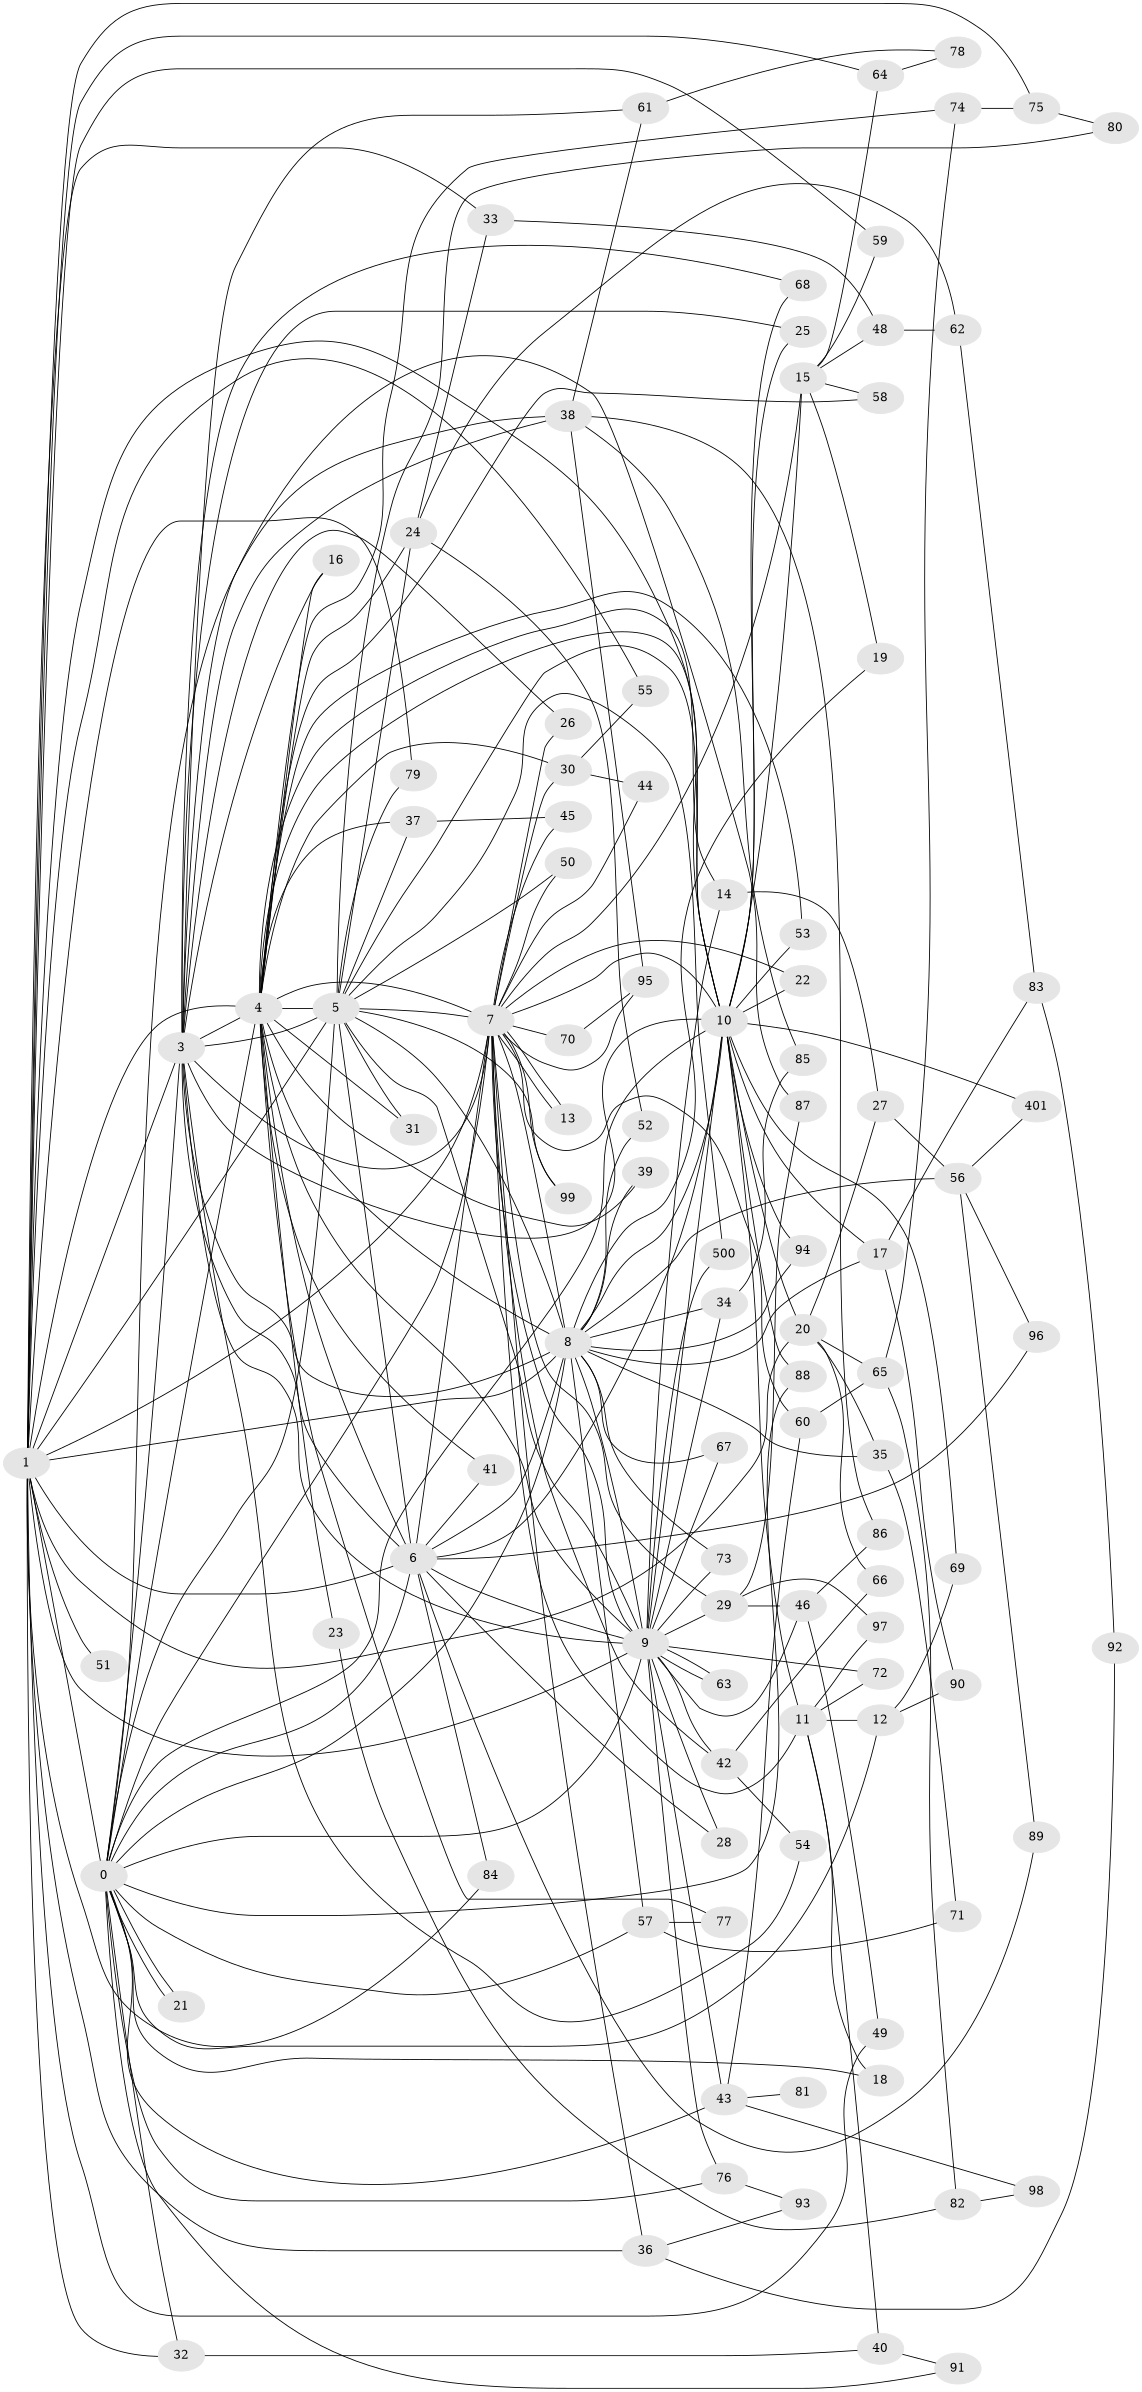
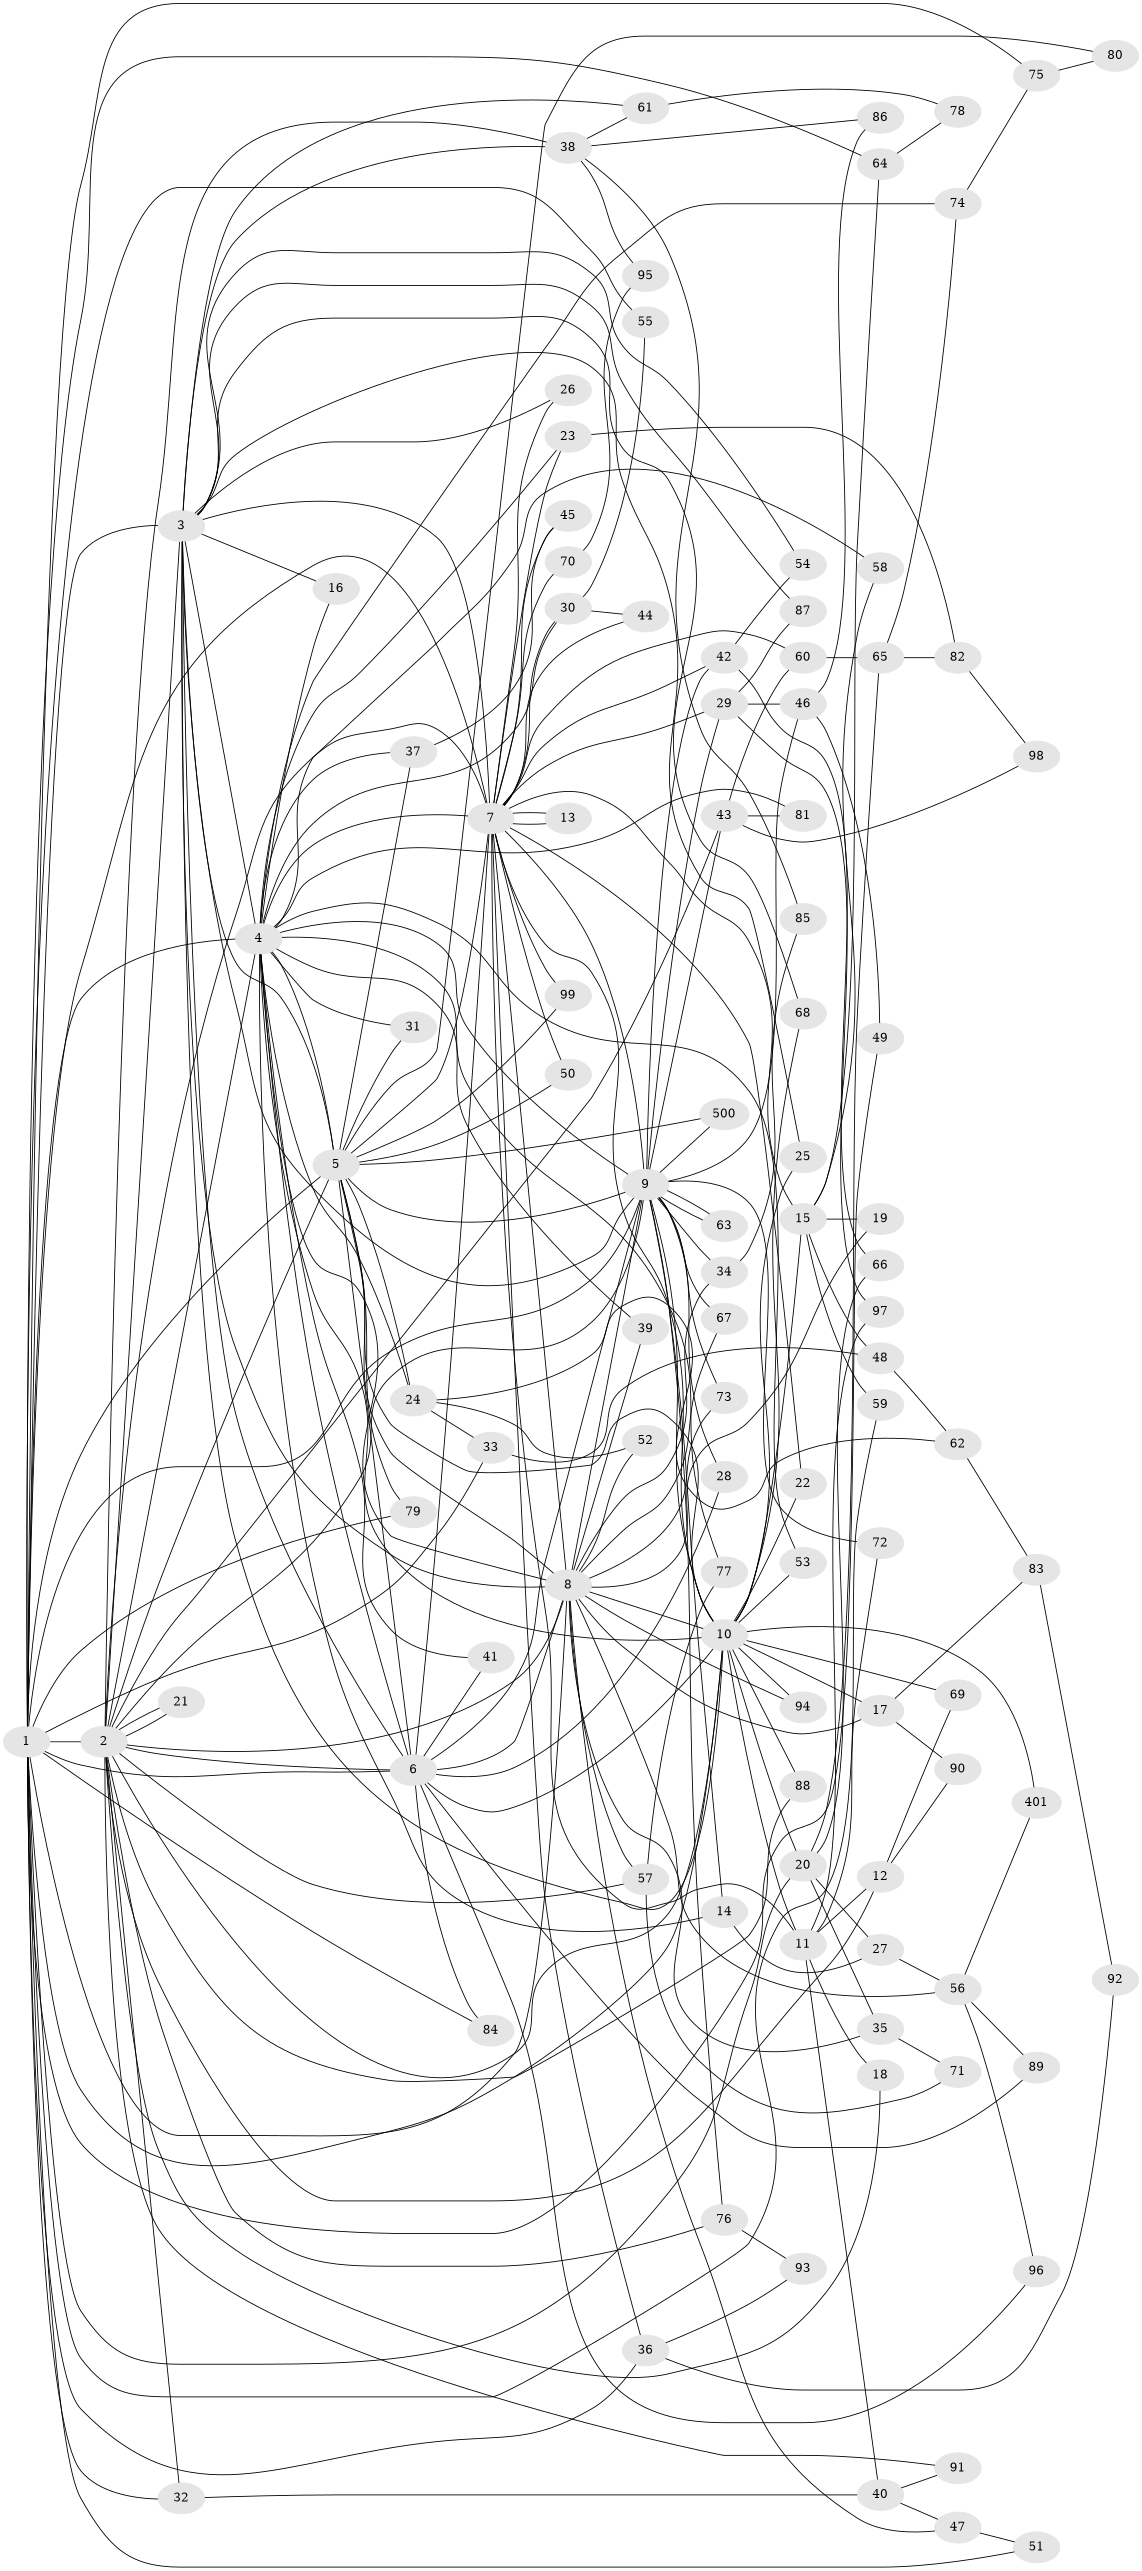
edge "81" -- "4": added
edge "95" -- "7": now "23" -- "7"
node "0": label "0" -> "2"
node "47": added
